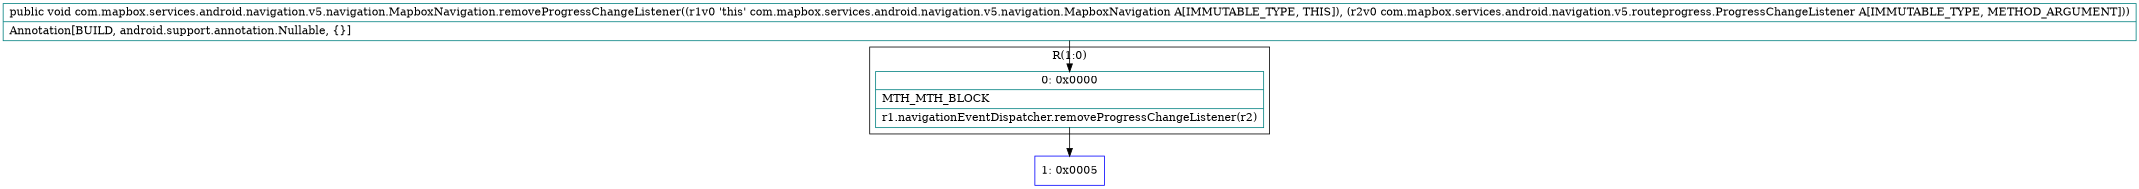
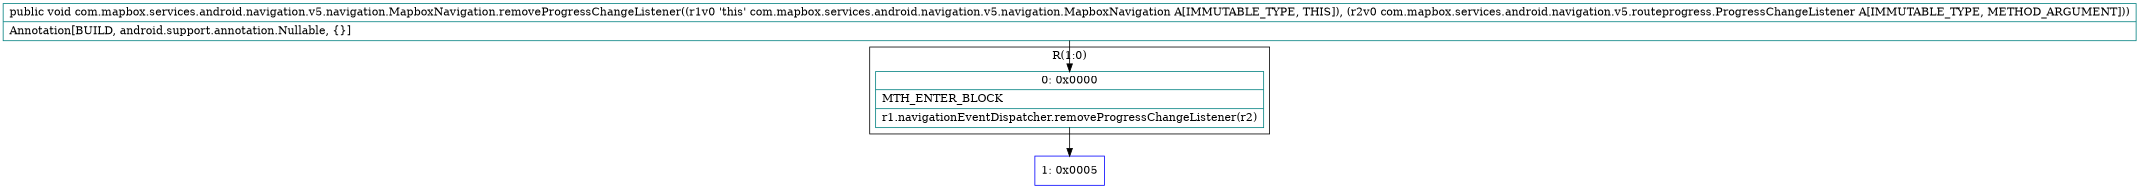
node "0: 0x0000": text "MTH_MTH_BLOCK" -> "MTH_ENTER_BLOCK"
